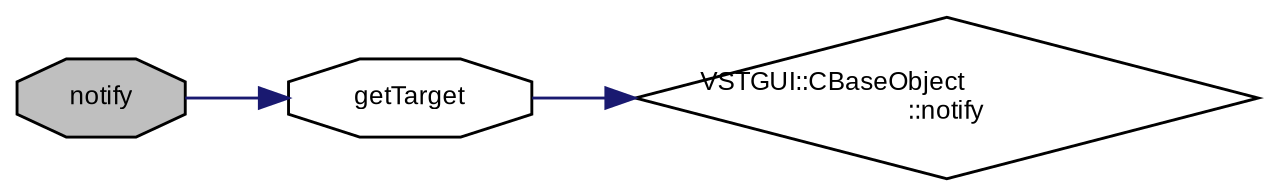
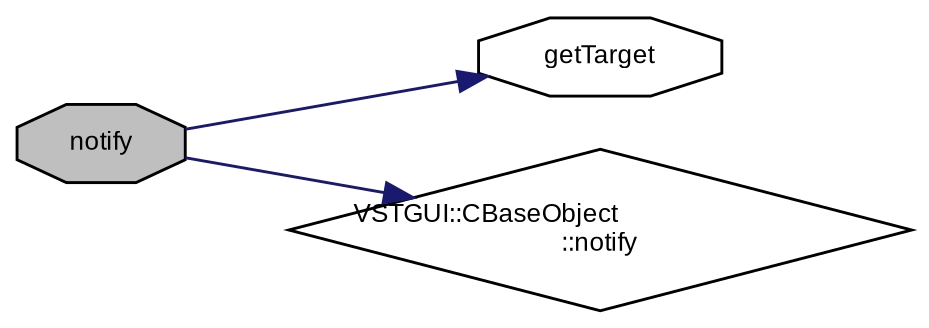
edge "getTarget" -> "VSTGUI::CBaseObject ::notify": now "notify" -> "VSTGUI::CBaseObject ::notify"
